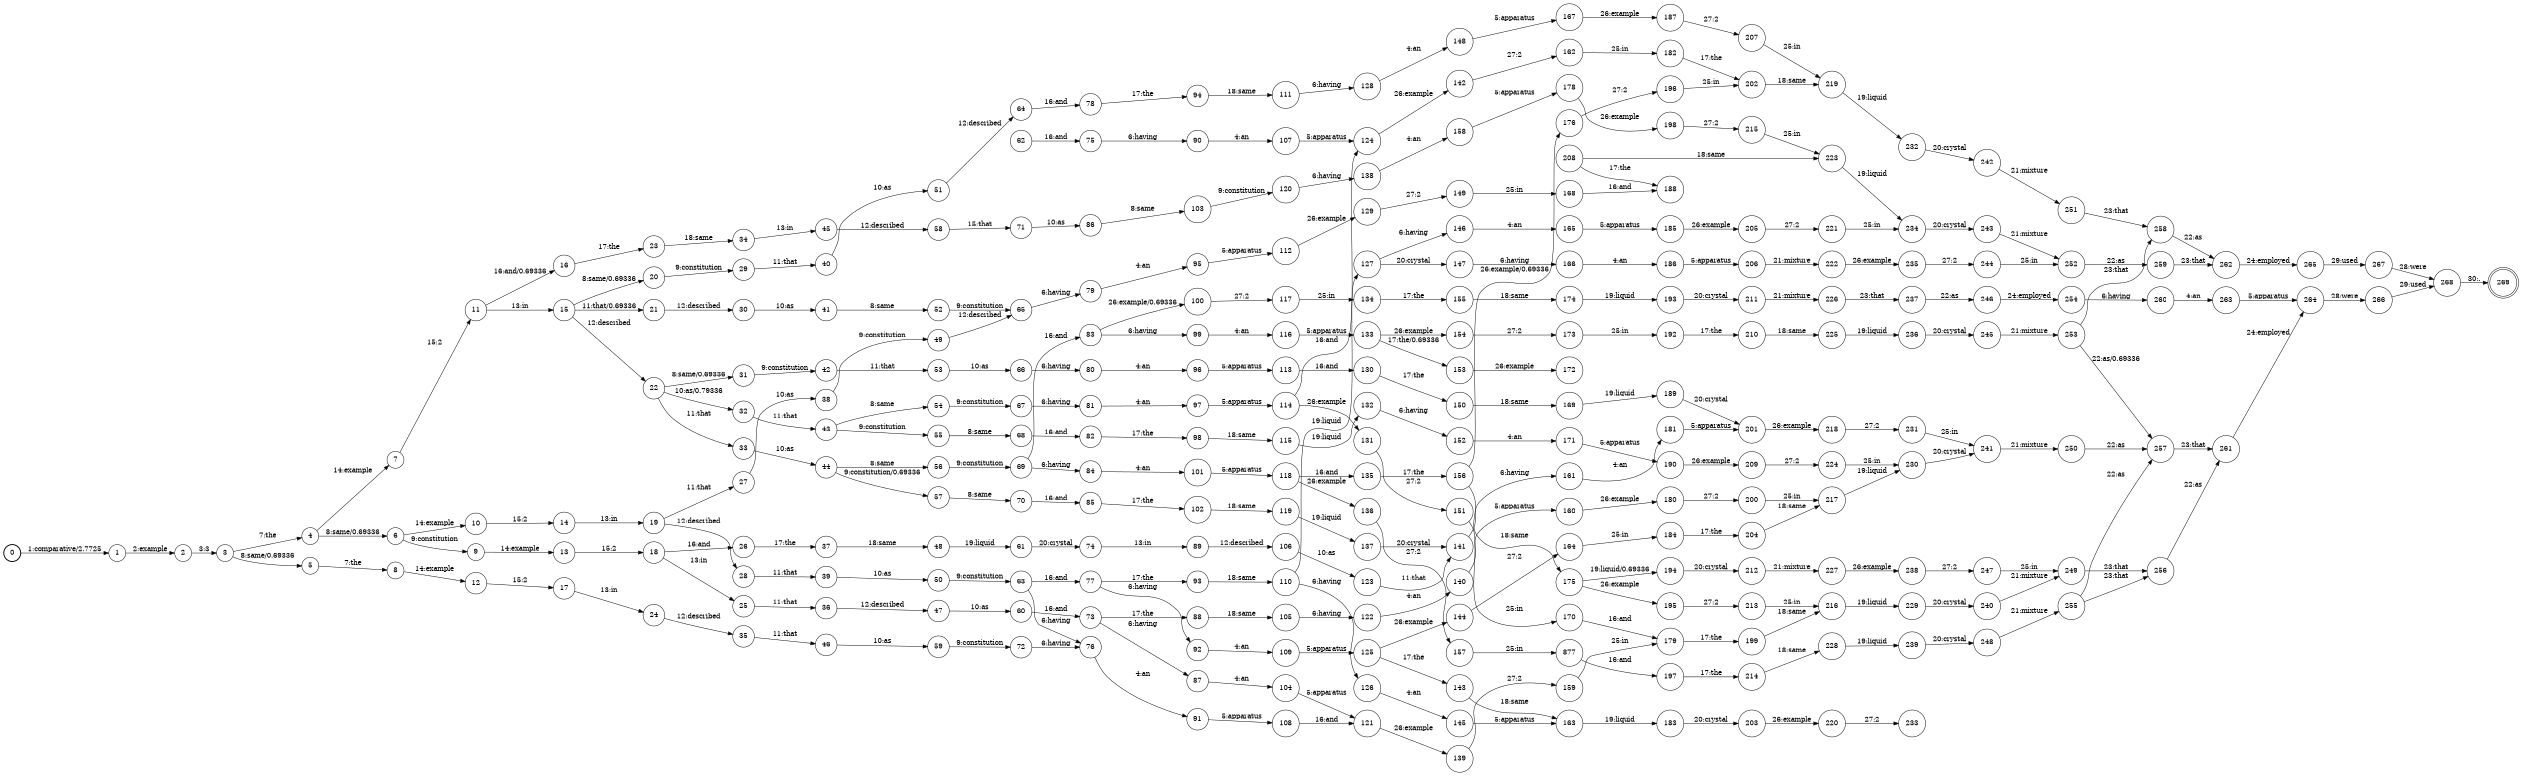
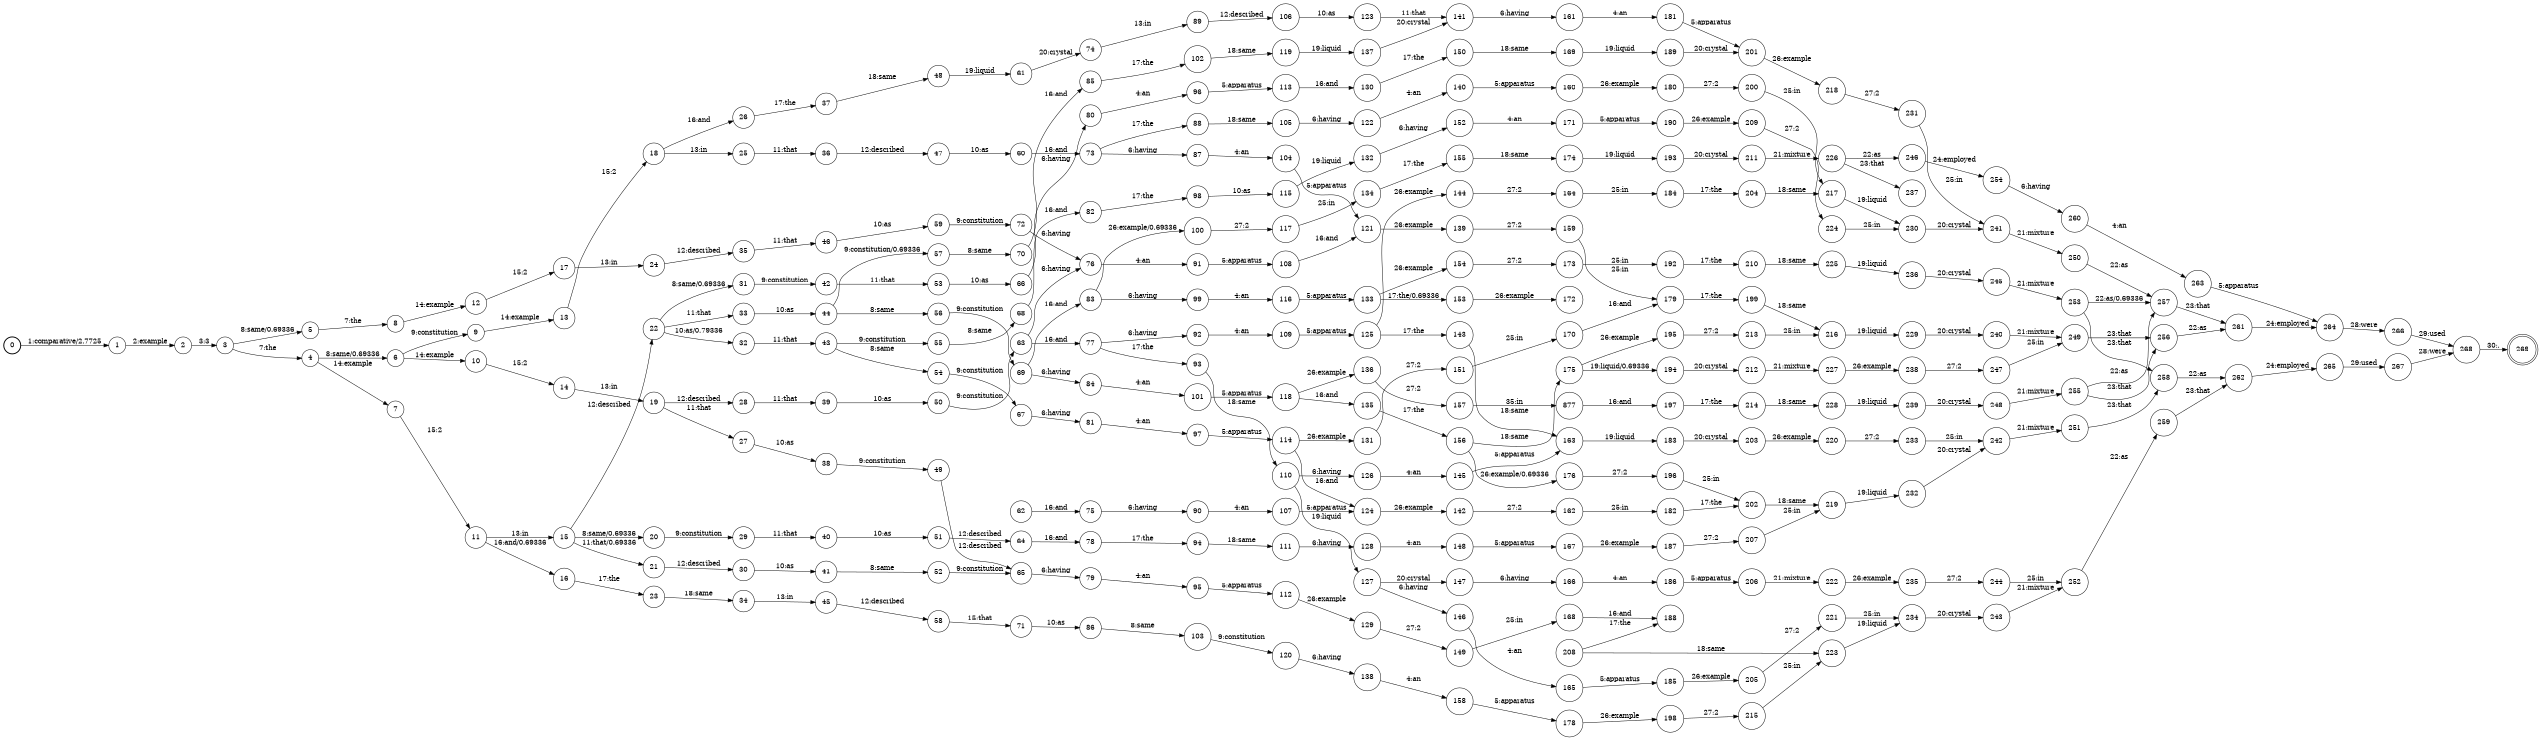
edge "237" -> "246": now "226" -> "246"
edge "98" -> "115": label "18:same" -> "10:as"
edge "233" -> "242": added, label "25:in"
edge "157" -> "877": label "25:in" -> "35:in"
